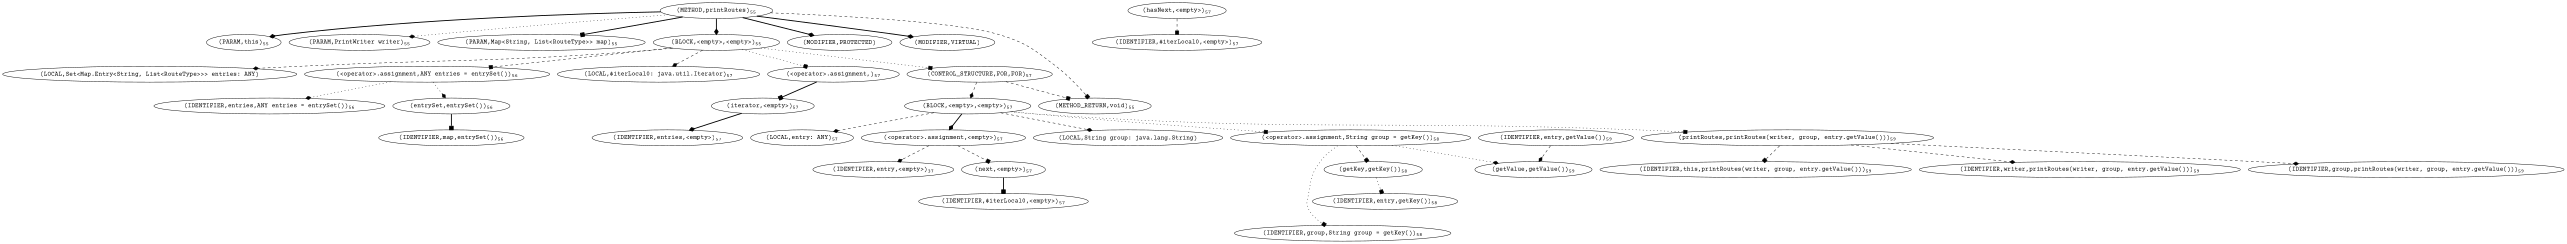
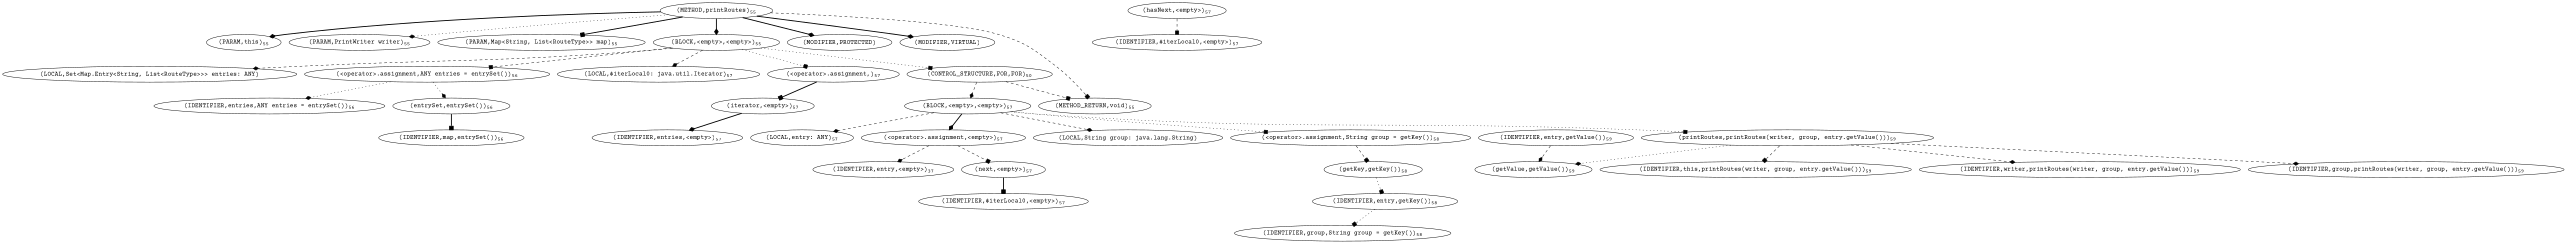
node "(CONTROL_STRUCTURE,FOR,FOR)": text "57" -> "50"
edge "(<operator>.assignment,String group = getKey())" -> "(getValue,getValue())": now "(printRoutes,printRoutes(writer, group, entry.getValue()))" -> "(getValue,getValue())"
edge "(<operator>.assignment,String group = getKey())" -> "(IDENTIFIER,group,String group = getKey())": now "(IDENTIFIER,entry,getKey())" -> "(IDENTIFIER,group,String group = getKey())"
